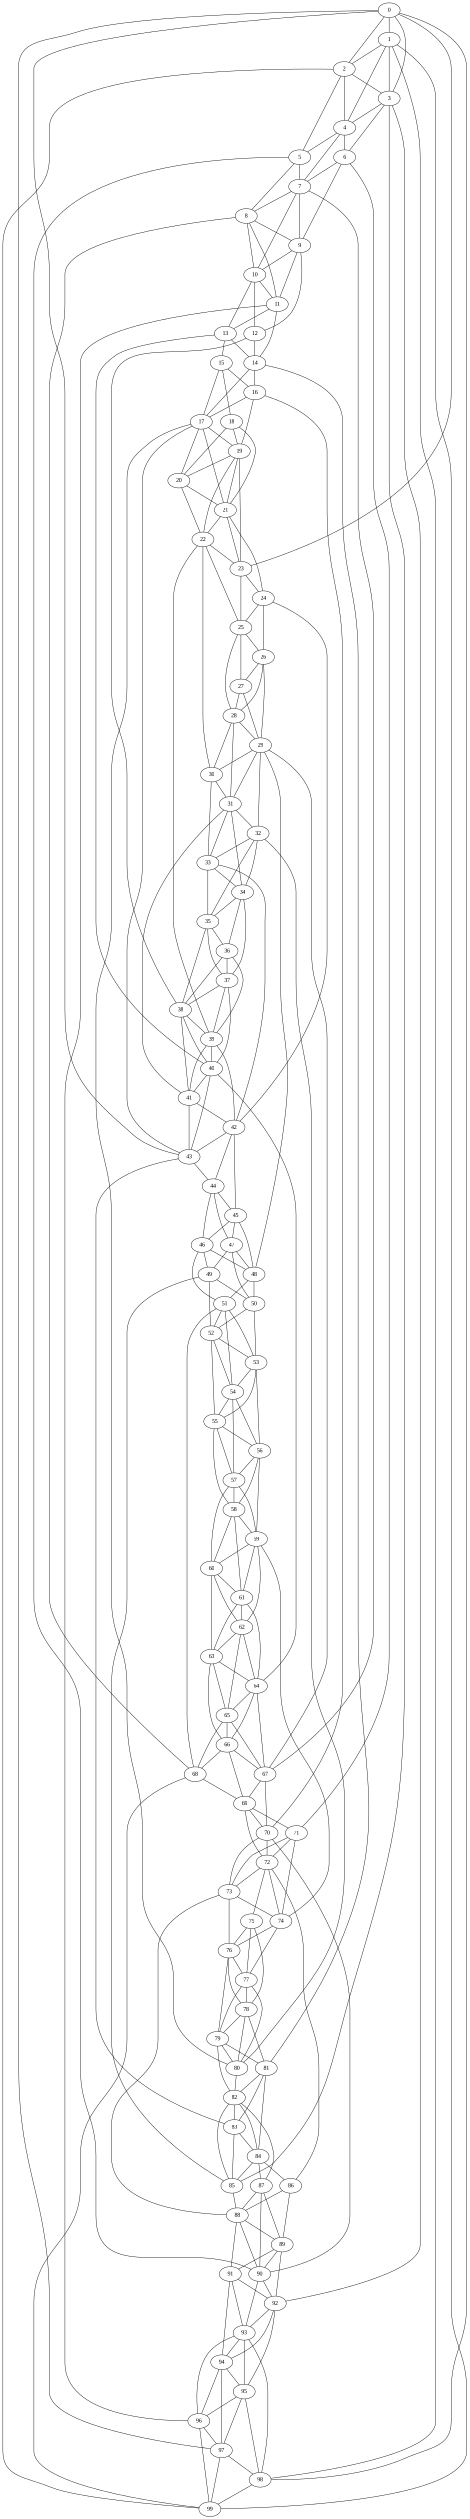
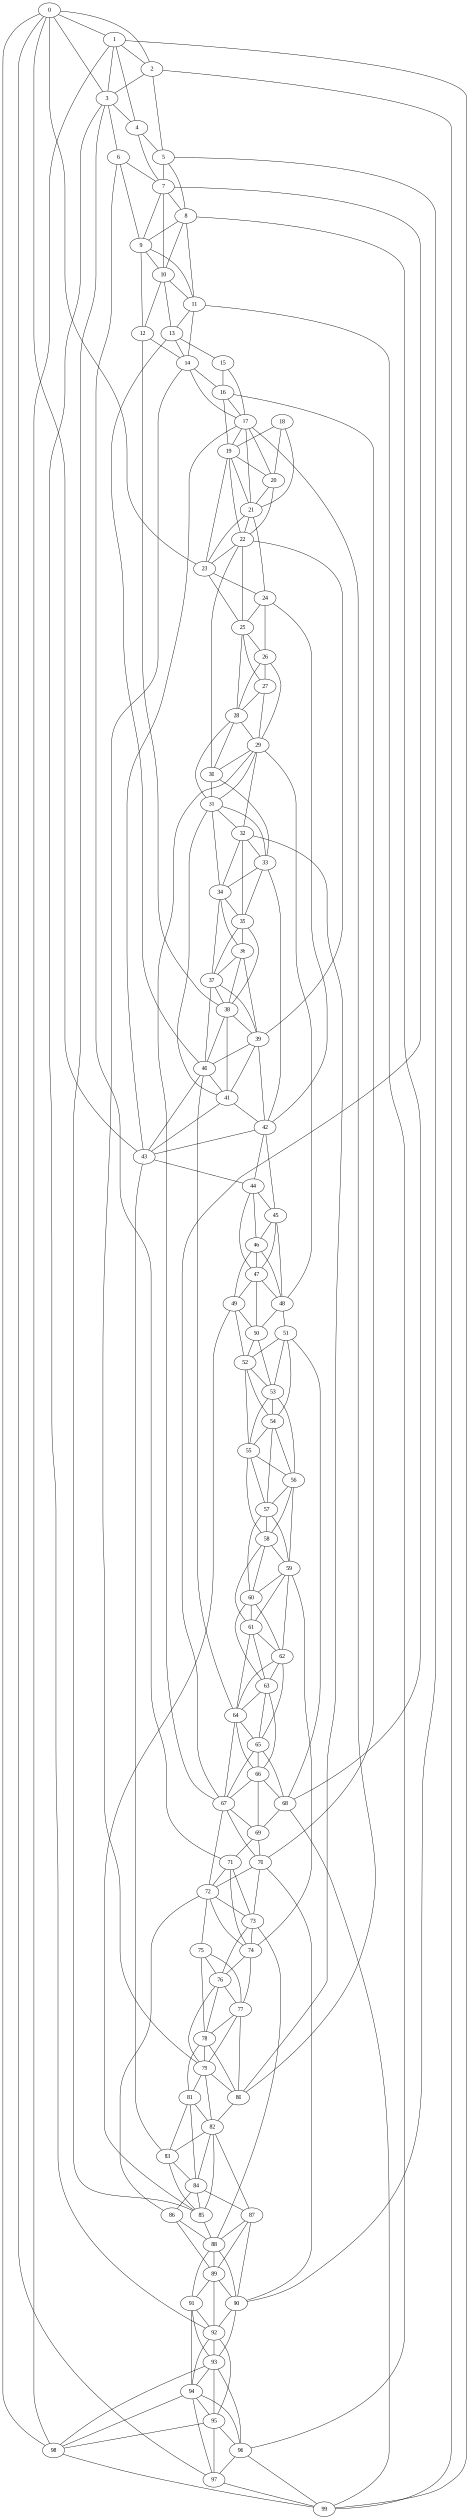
edge "2" -- "4": removed
edge "4" -- "6": removed
edge "15" -- "18": removed
edge "14" -- "81": now "14" -- "79"
edge "46" -- "51": now "46" -- "47"
edge "69" -- "72": now "67" -- "72"
edge "97" -- "98": now "94" -- "98"
